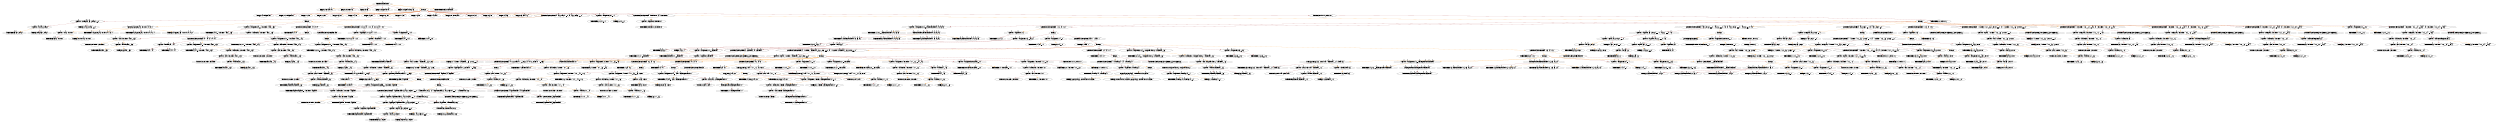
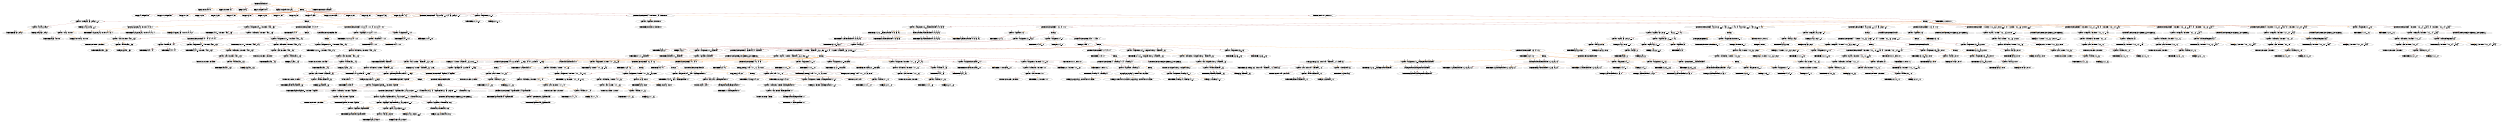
node "(IDENTIFIER,cache_live_freed,++cache_live_freed)": removed
